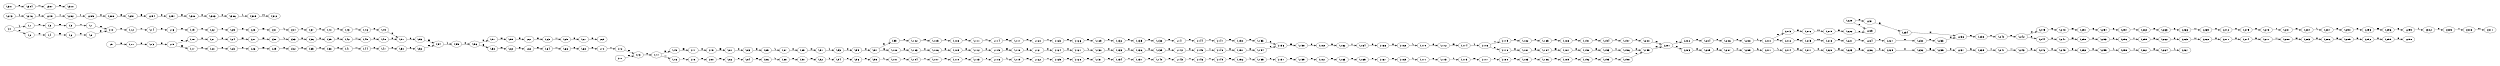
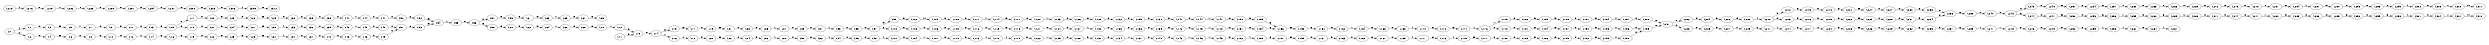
edge "S298" -> "S301": added, label "S"
edge "S228" -> "S225": reversed
edge "S7" -> "S10": now "S7" -> "S9"
